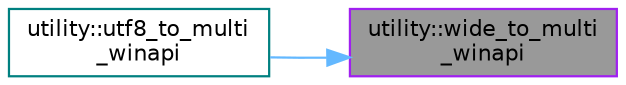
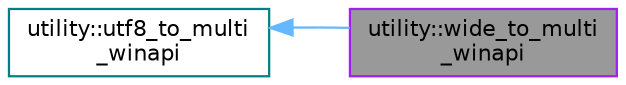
edge "utility::utf8_to_multi _winapi" -> "utility::wide_to_multi _winapi": reversed
